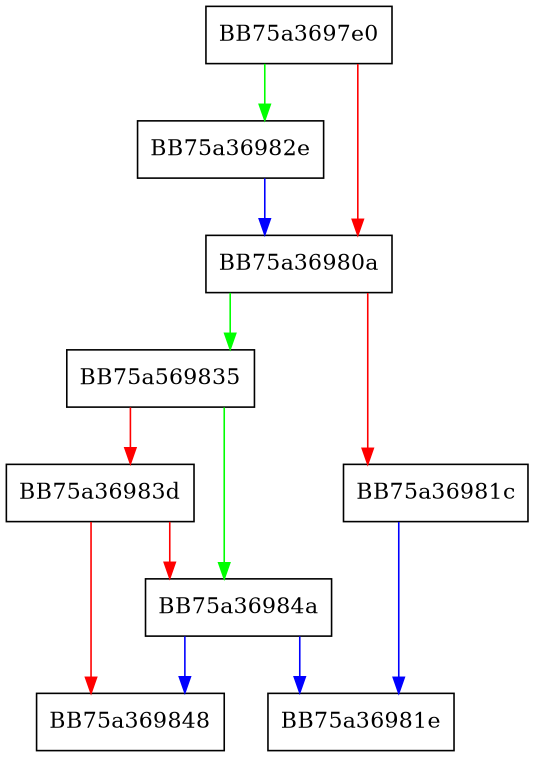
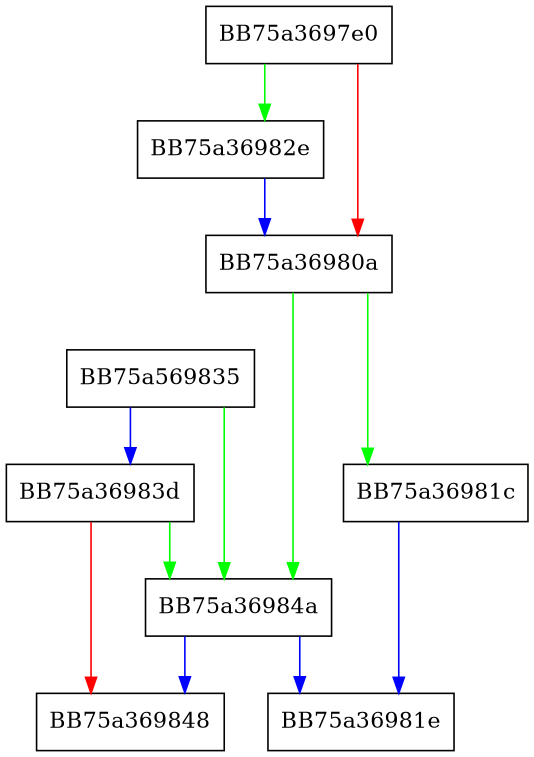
edge "BB75a36980a" -> "BB75a569835": now "BB75a36980a" -> "BB75a36984a"
edge "BB75a36980a" -> "BB75a36981c": color red -> green
edge "BB75a569835" -> "BB75a36983d": color red -> blue
edge "BB75a36983d" -> "BB75a36984a": color red -> green
